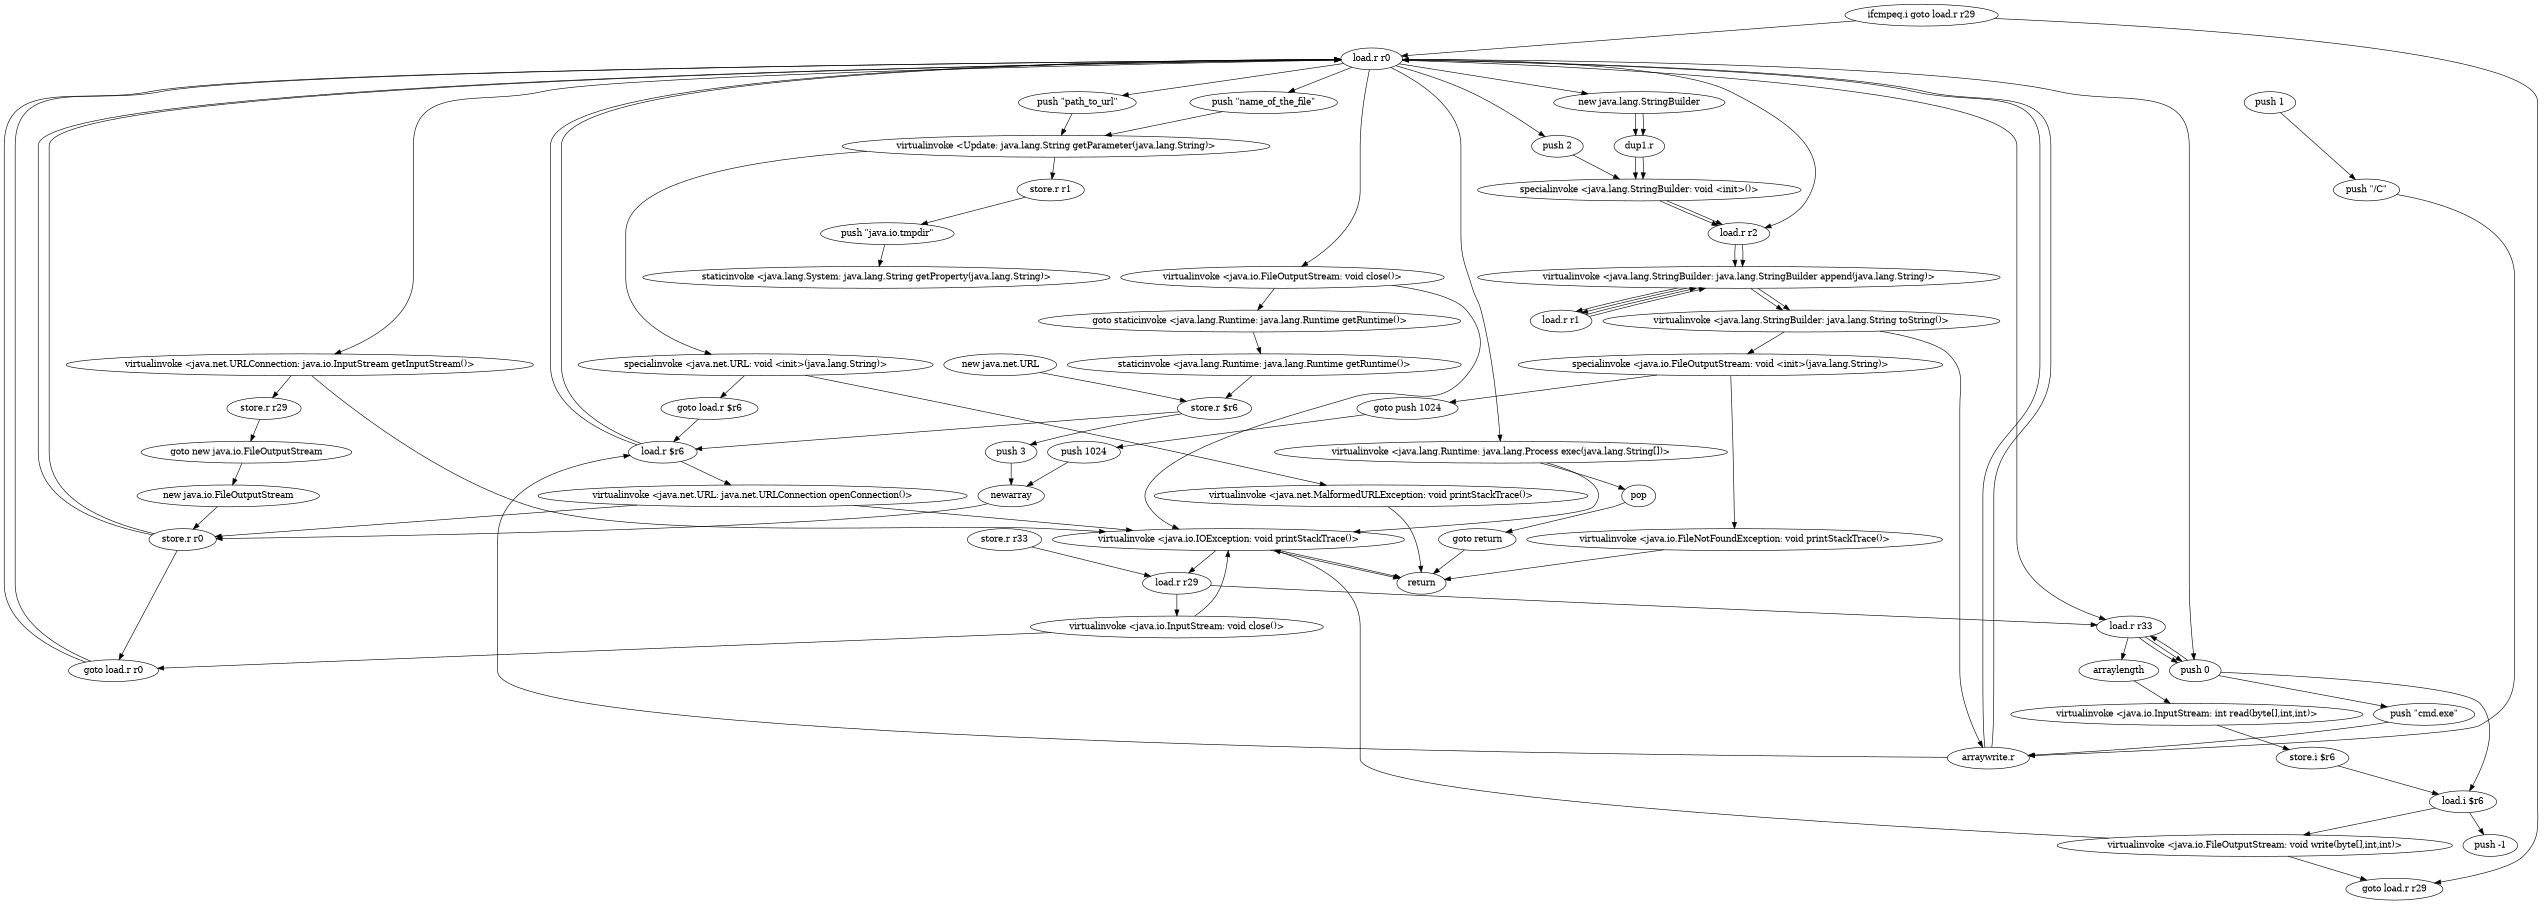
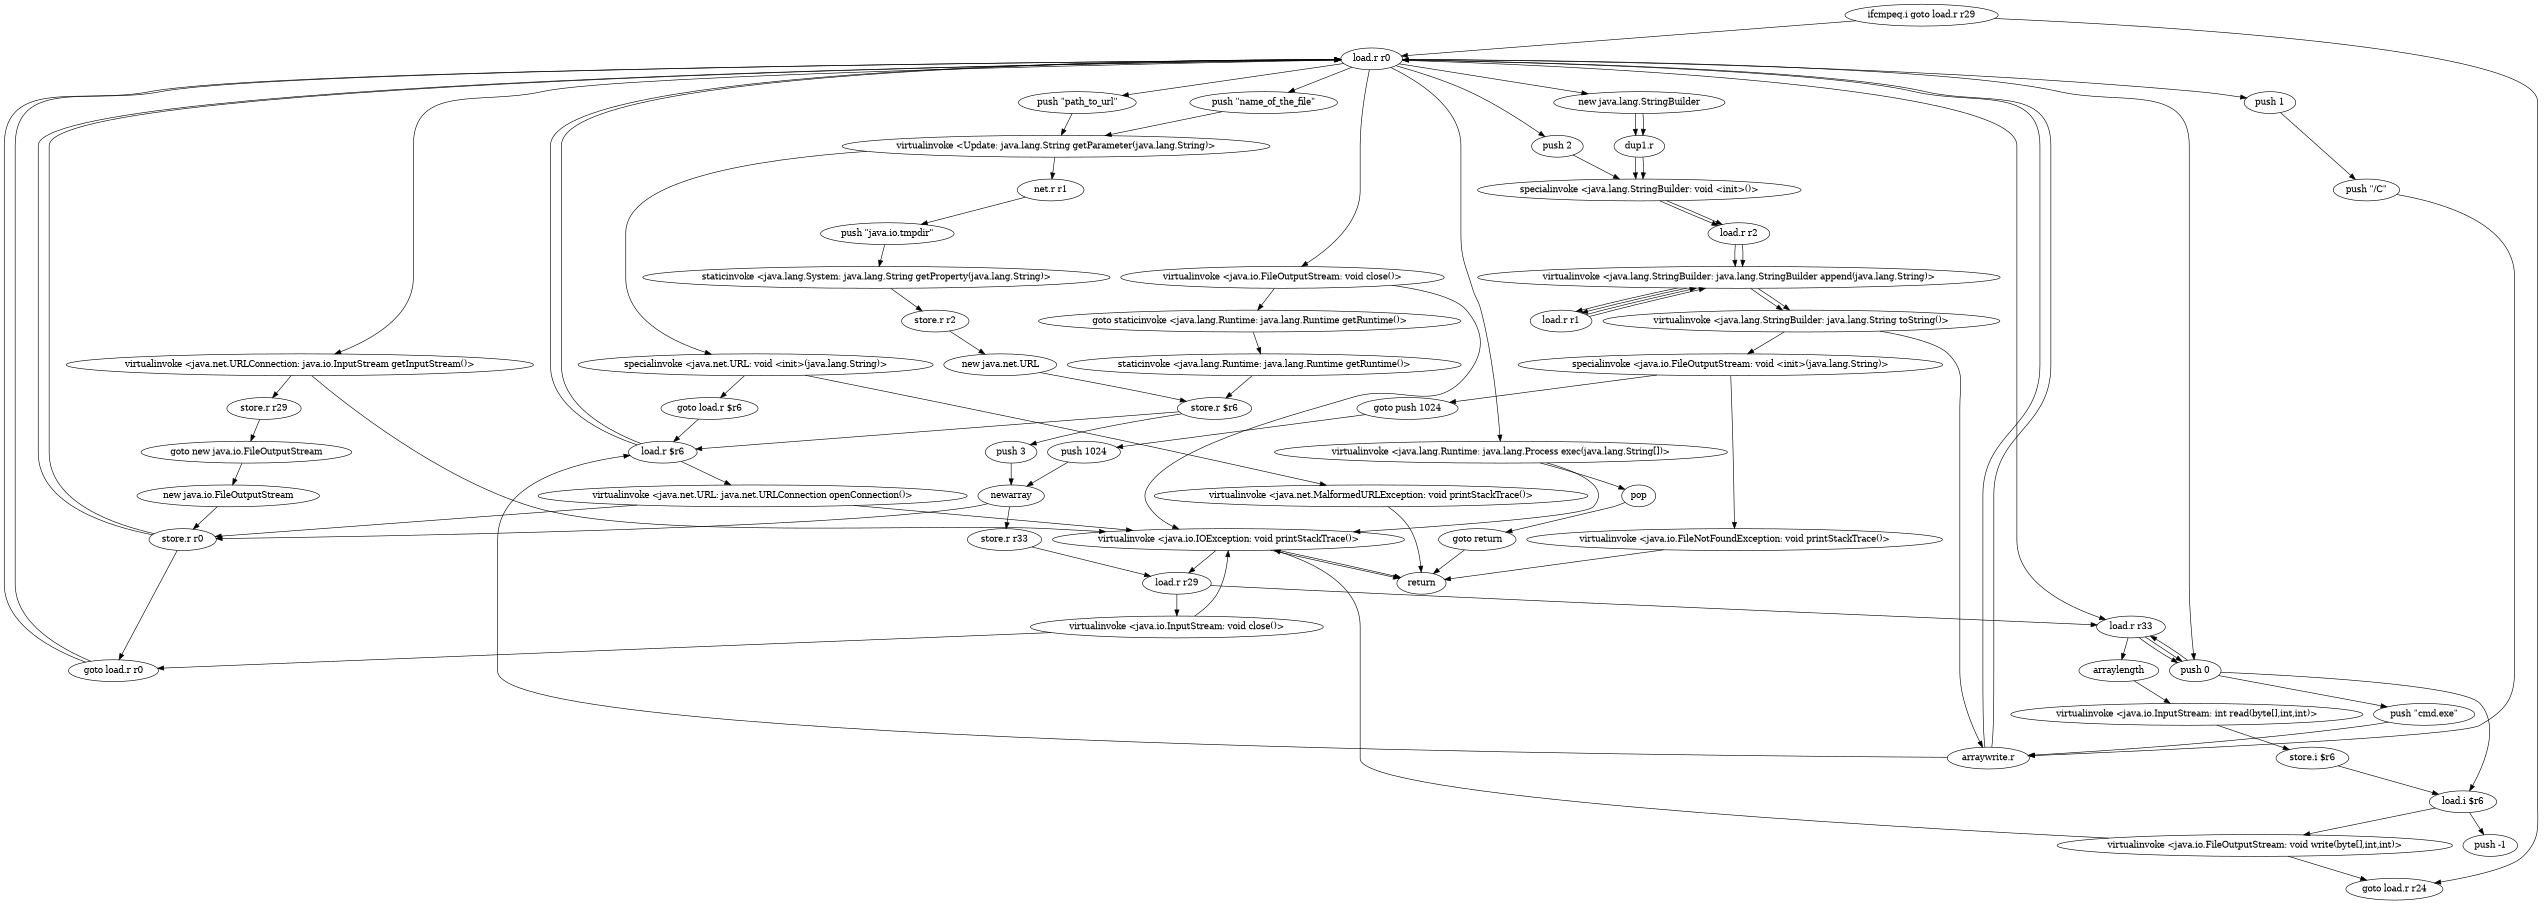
edge "load.r r0" -> "load.r r2": now "load.r r0" -> "push 1"
node "store.r r1": label "store.r r1" -> "net.r r1"
node "store.r r2": added
edge "newarray" -> "store.r r33": added
node "goto load.r r29": label "goto load.r r29" -> "goto load.r r24"
